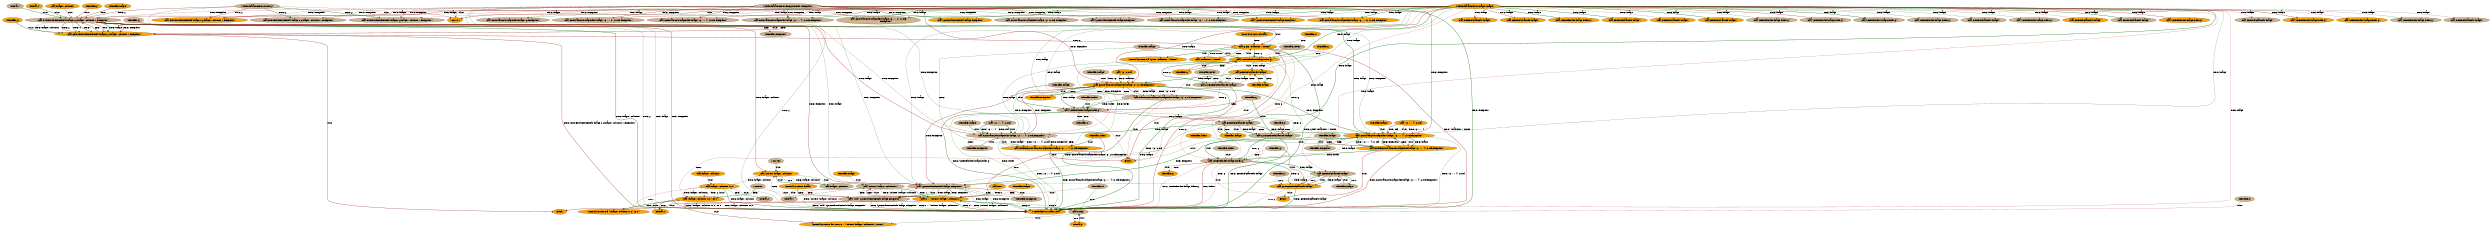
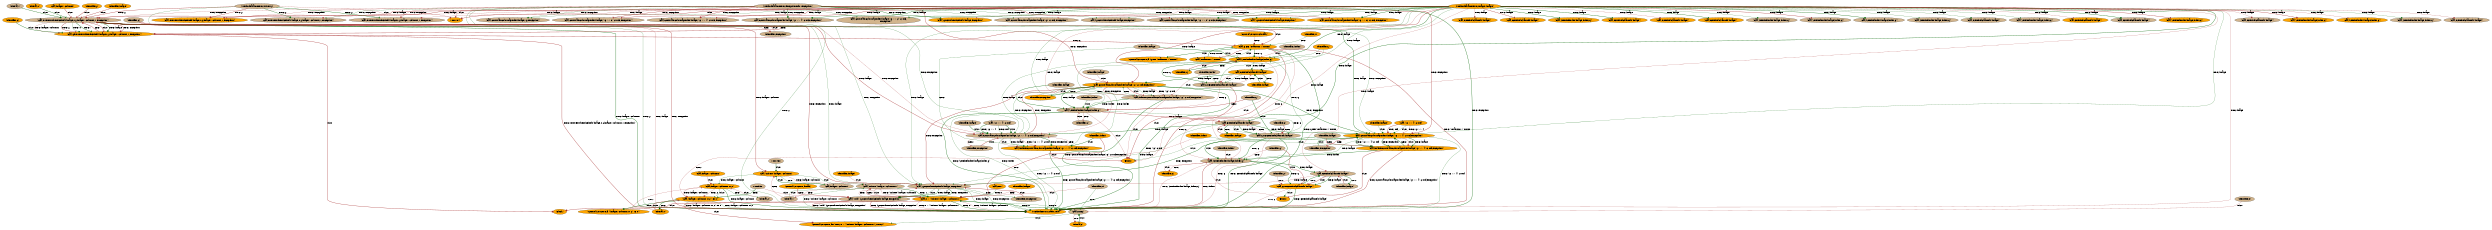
node "(Call,(*p) & 0xf)": removed
edge "(Call,image->columns % 2)" -> "(Call,(ssize_t) image->columns)": reversed
